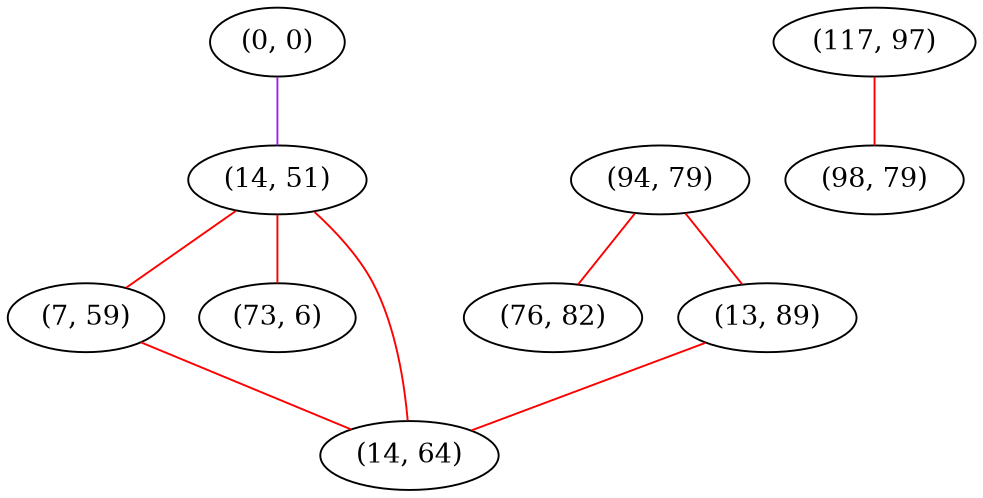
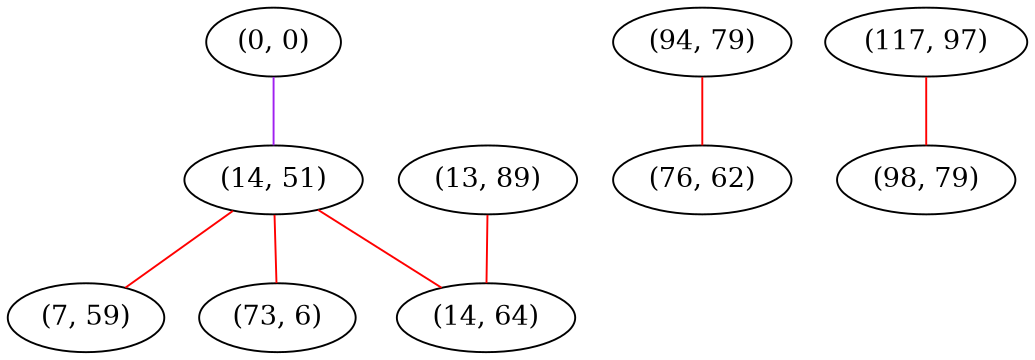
edge "(94, 79)" -- "(13, 89)": removed
node "(76, 82)": label "(76, 82)" -> "(76, 62)"
edge "(7, 59)" -- "(14, 64)": removed
